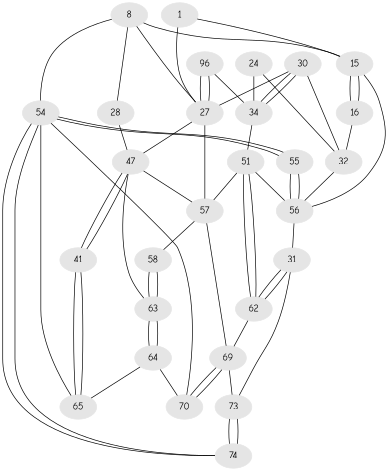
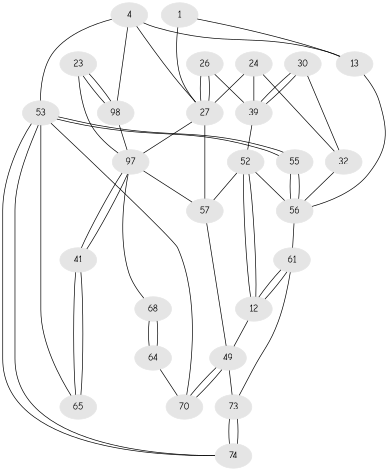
node "8": label "8" -> "4"
node "23": added
node "96": label "96" -> "26"
node "15": label "15" -> "13"
edge "30" -- "27": now "24" -- "27"
node "54": label "54" -> "53"
node "28": label "28" -> "98"
node "34": label "34" -> "39"
node "16": removed
node "47": label "47" -> "97"
node "51": label "51" -> "52"
node "58": removed
node "31": label "31" -> "61"
node "63": label "63" -> "68"
node "62": label "62" -> "12"
node "69": label "69" -> "49"
edge "64" -- "65": removed
